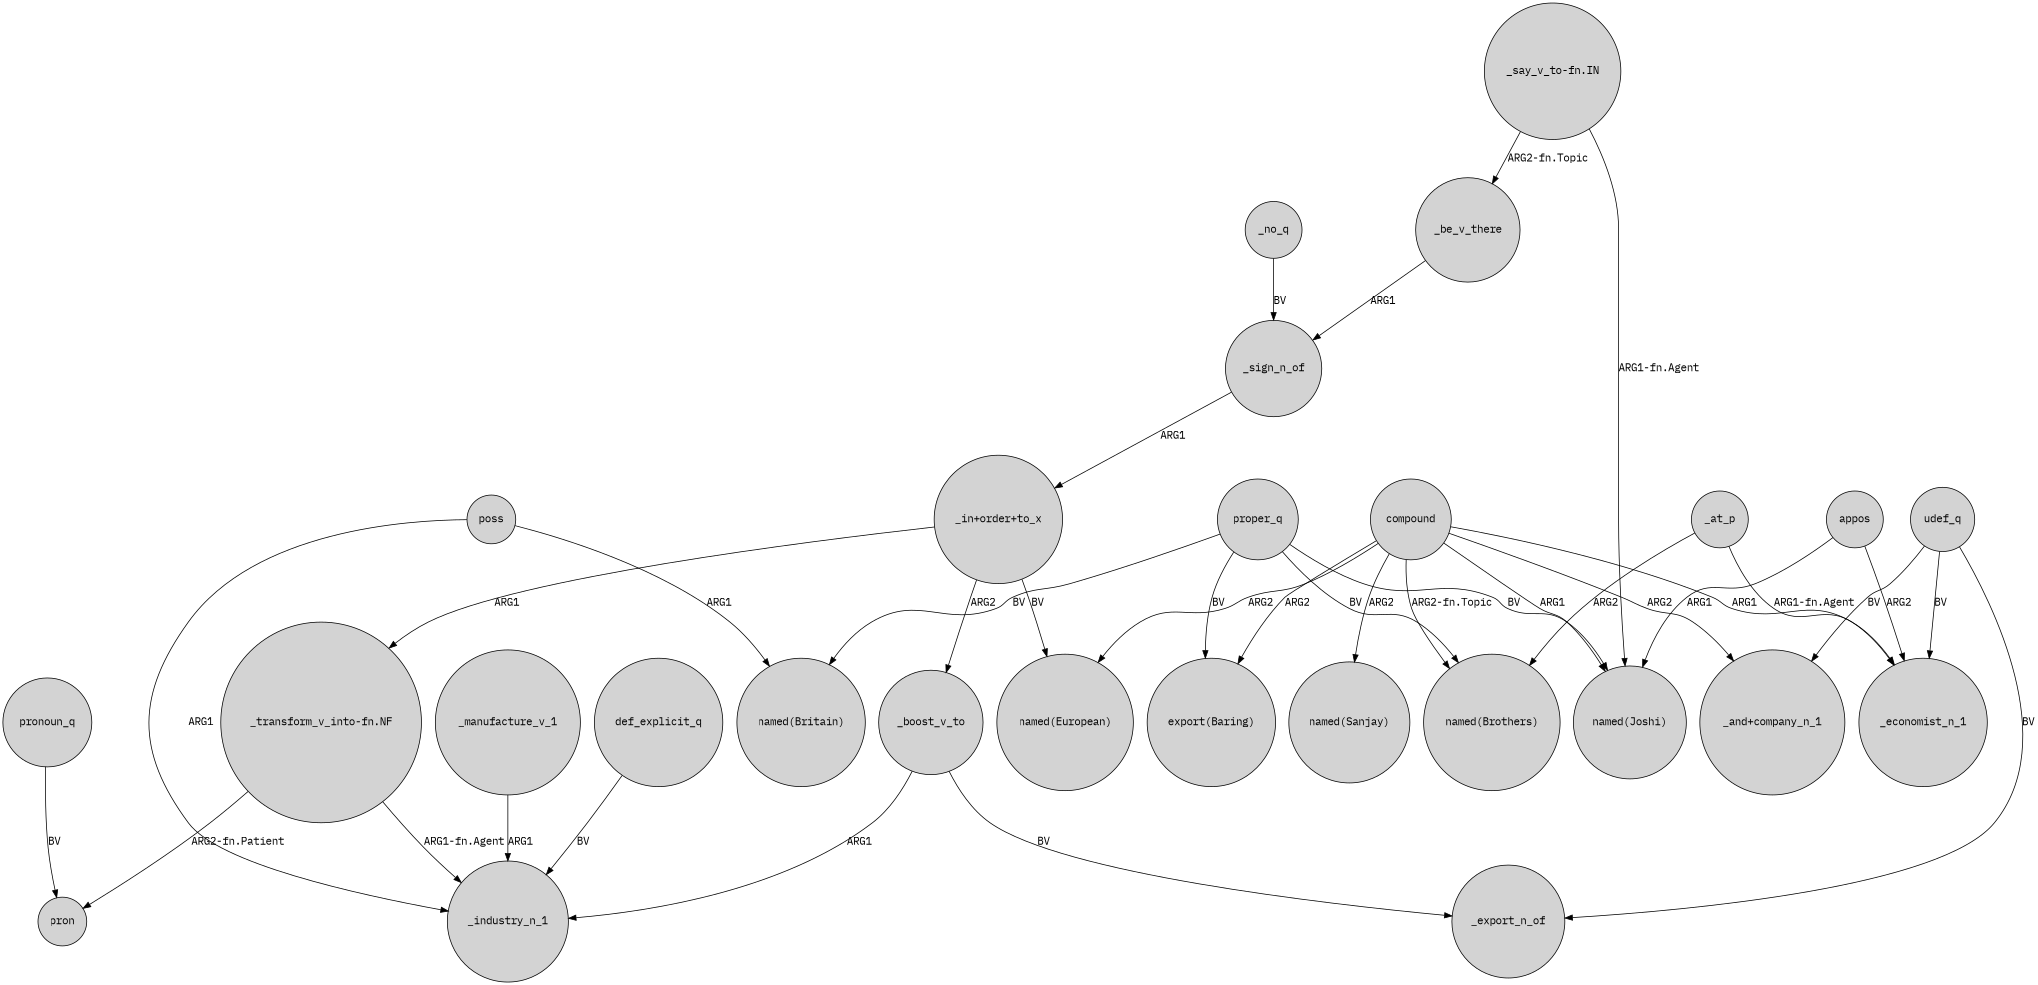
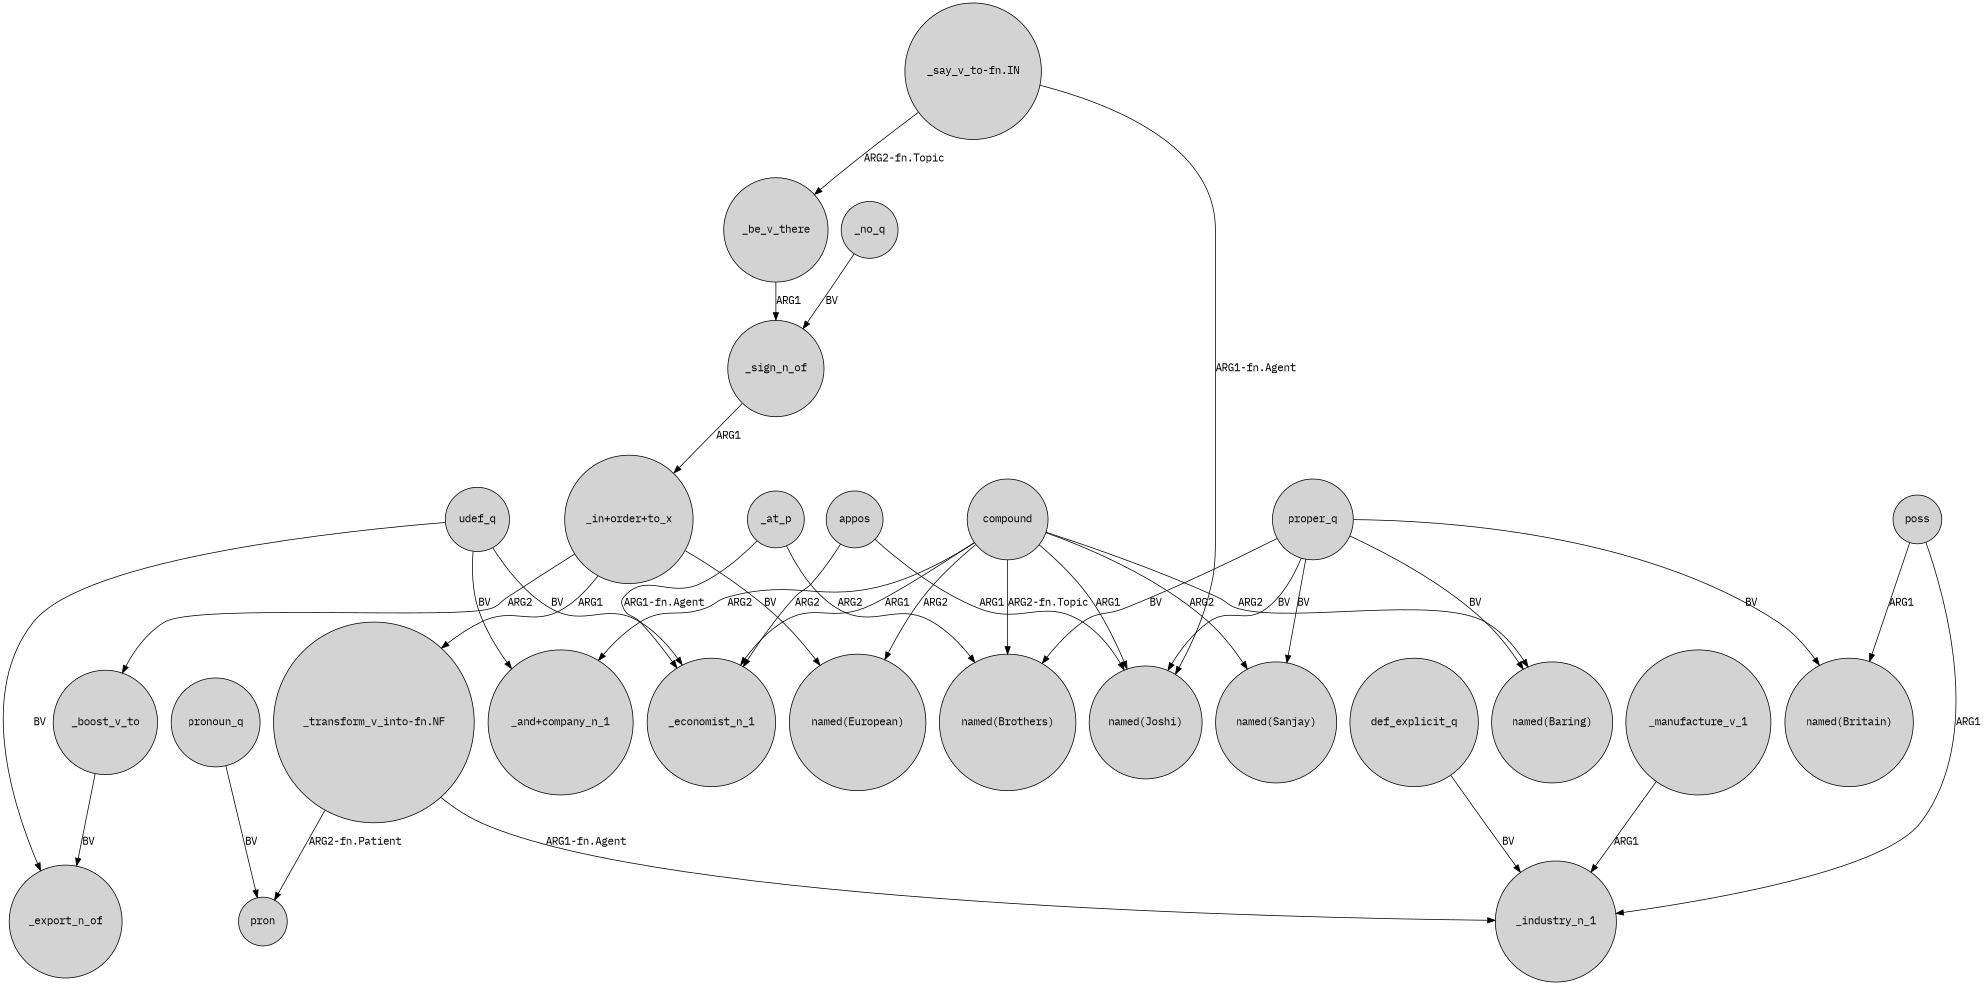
edge "proper_q" -> "named(Sanjay)": added, label "BV"
node "export(Baring)": label "export(Baring)" -> "named(Baring)"
edge "_boost_v_to" -> "_industry_n_1": removed, label "ARG1"
